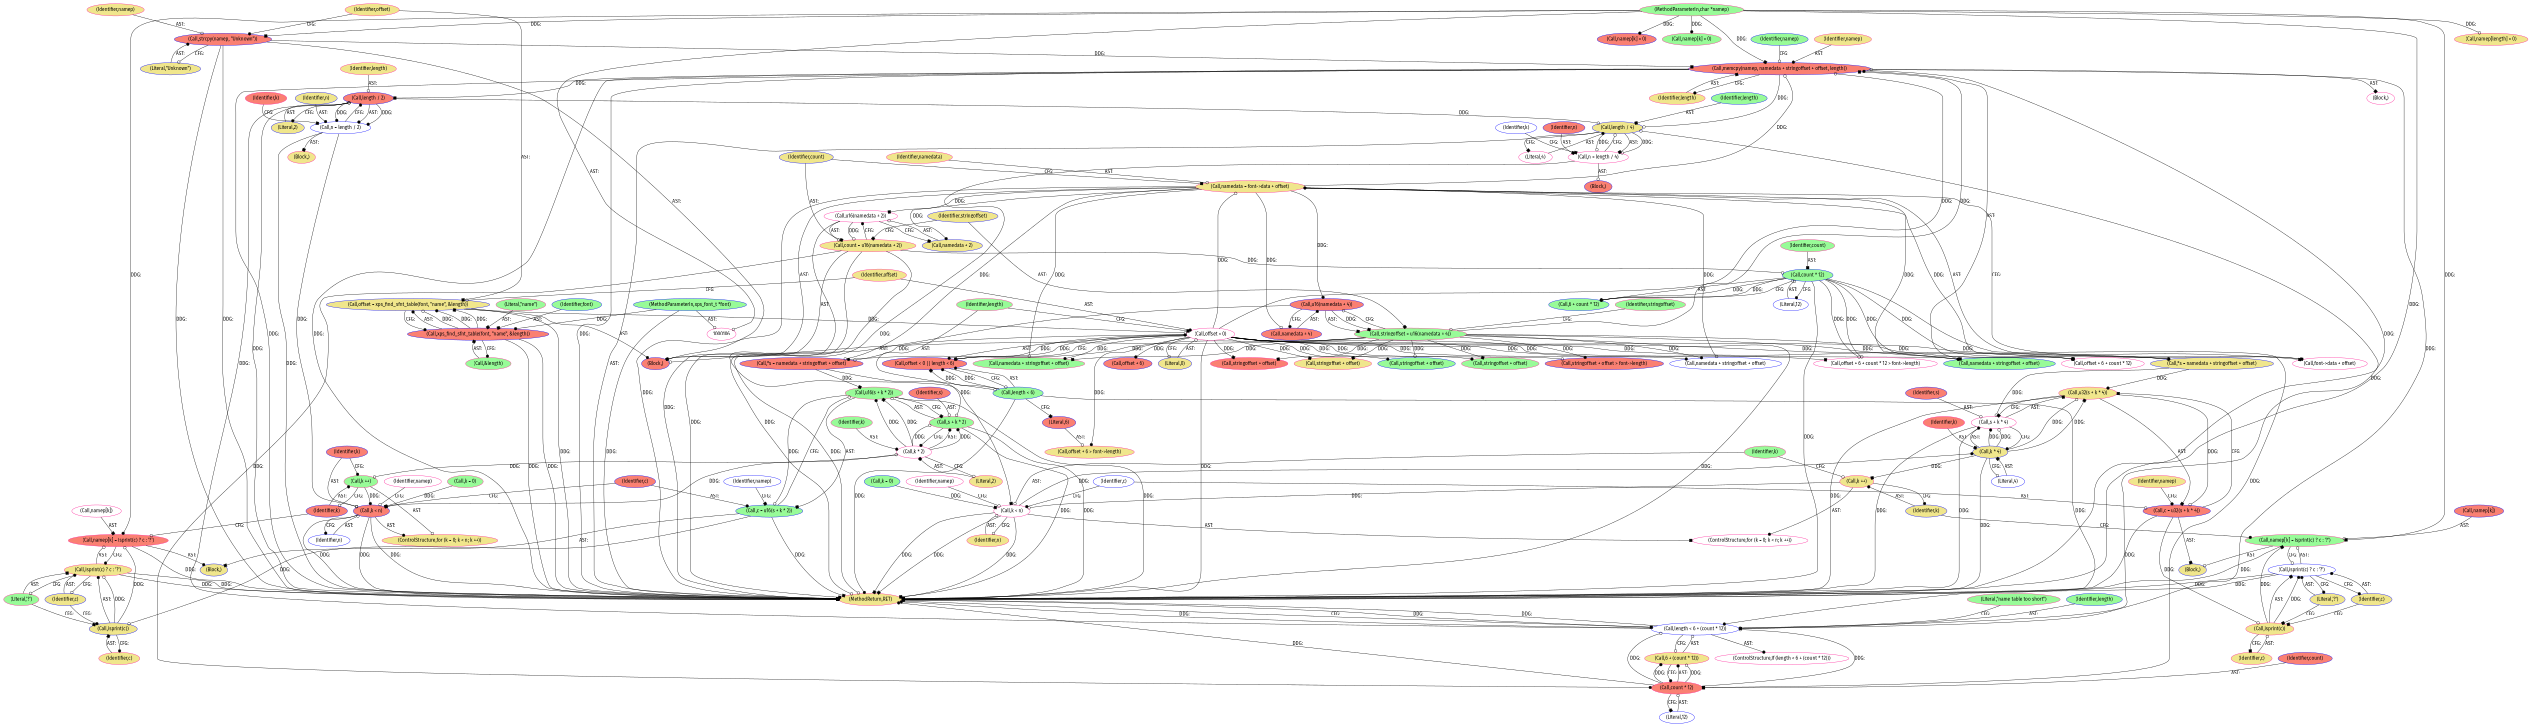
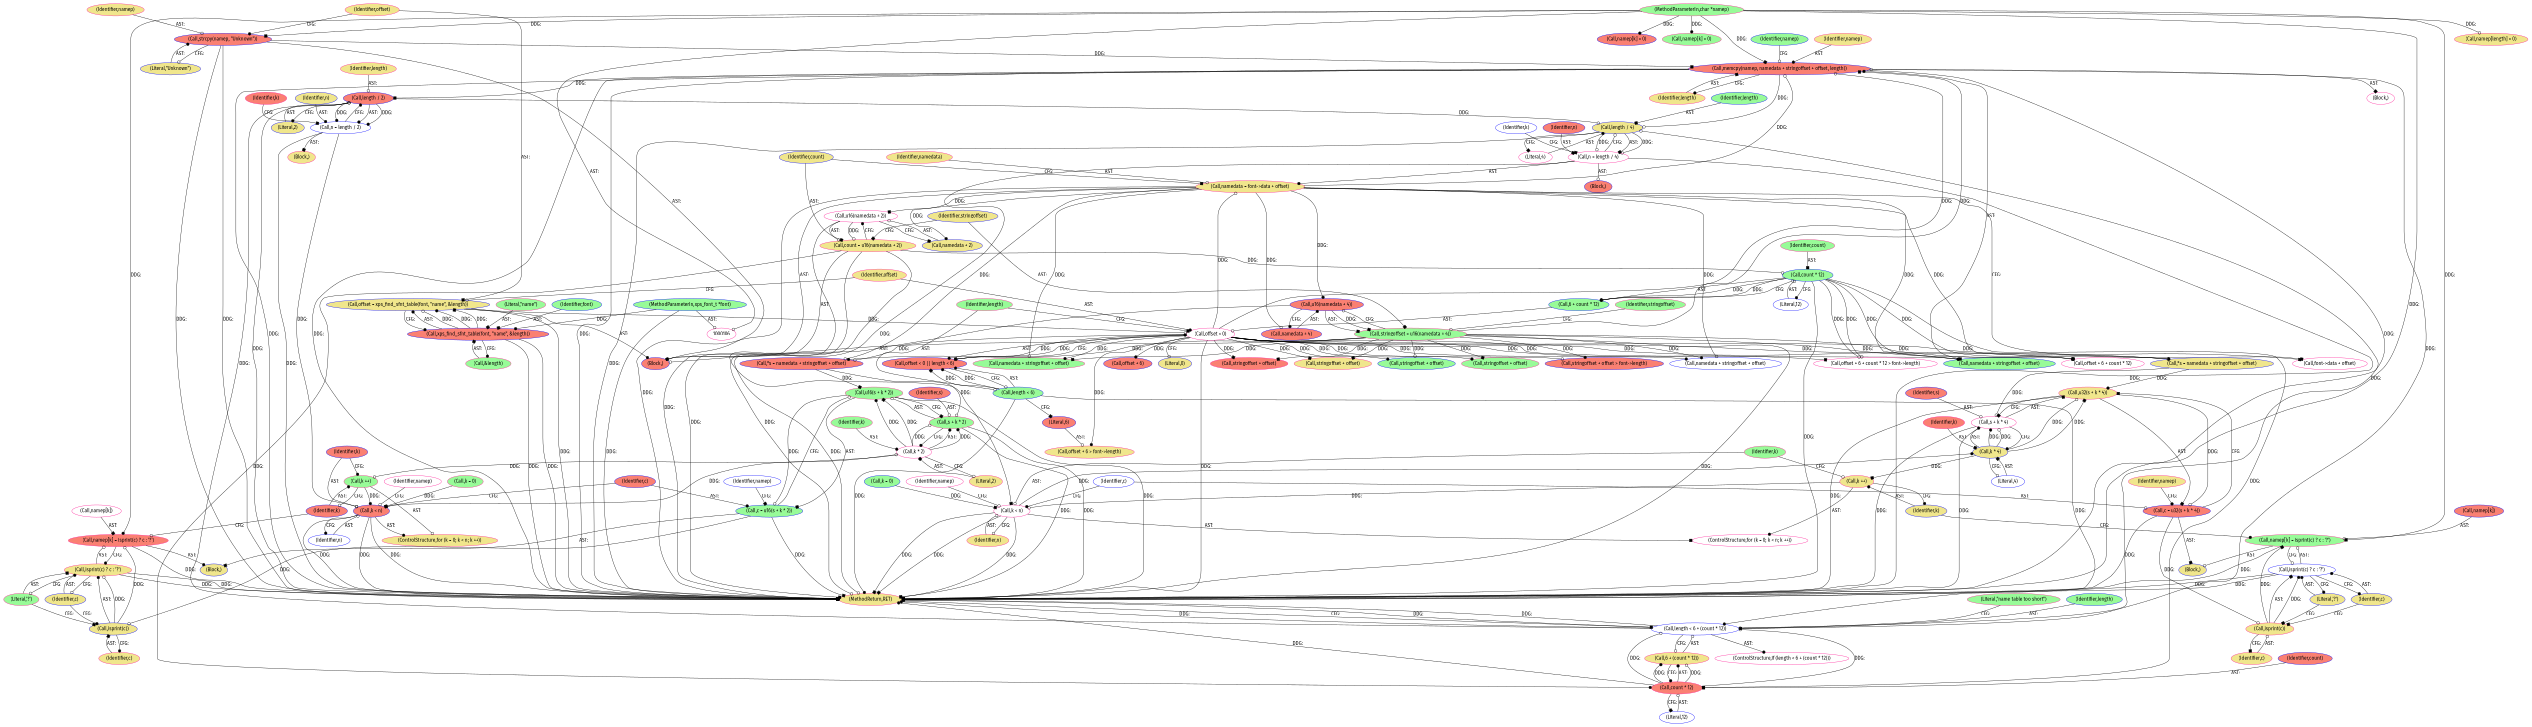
edge "(Call,font->data + offset)" -> "(Call,namedata = font->data + offset)": now "(Call,n = length / 4)" -> "(Call,namedata = font->data + offset)"
edge "(Literal,0)" -> "(Call,offset < 0)": now "(Call,6 + count * 12)" -> "(Call,offset < 0)"
edge "(Call,length / 4)" -> "(MethodReturn,RET)": label "AST: " -> "DDG: "
edge "(Call,k * 4)" -> "(MethodReturn,RET)": now "(Call,n = length / 4)" -> "(MethodReturn,RET)"
